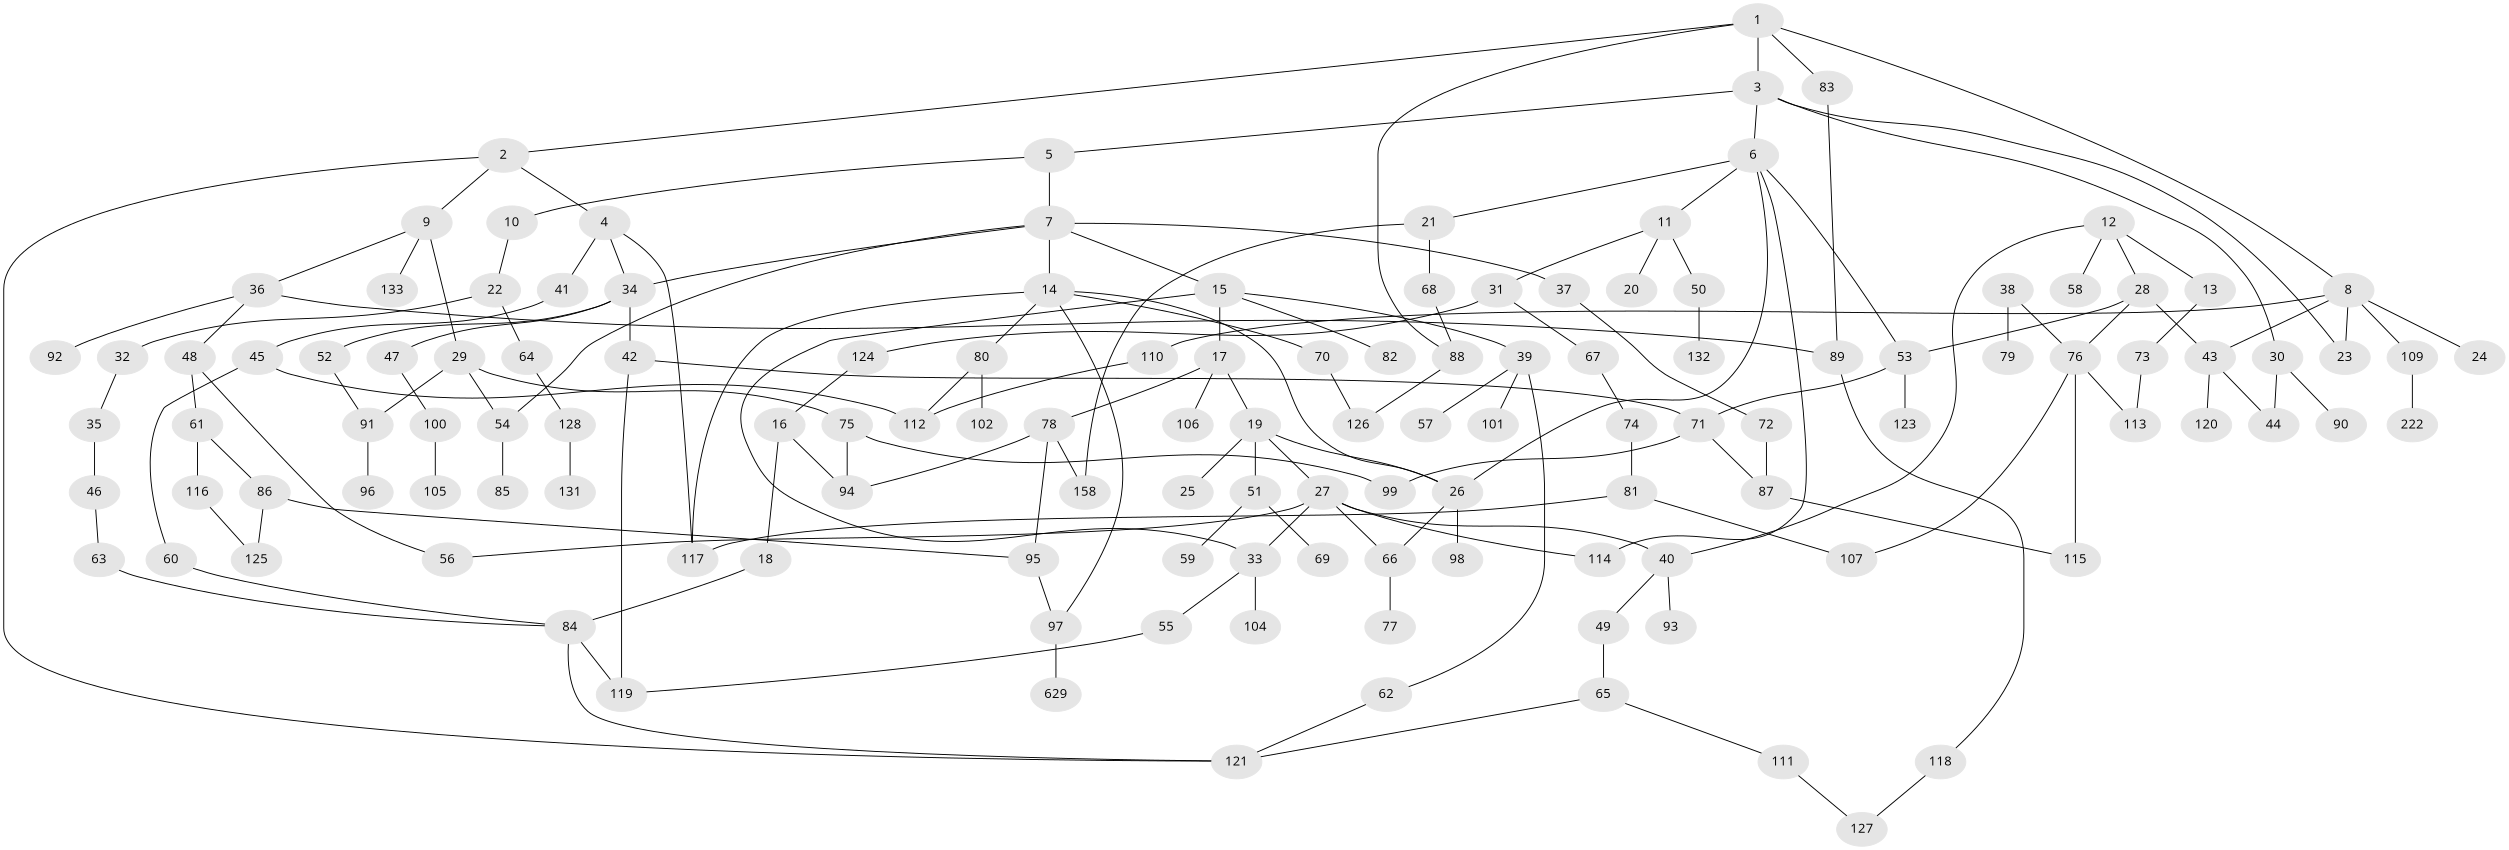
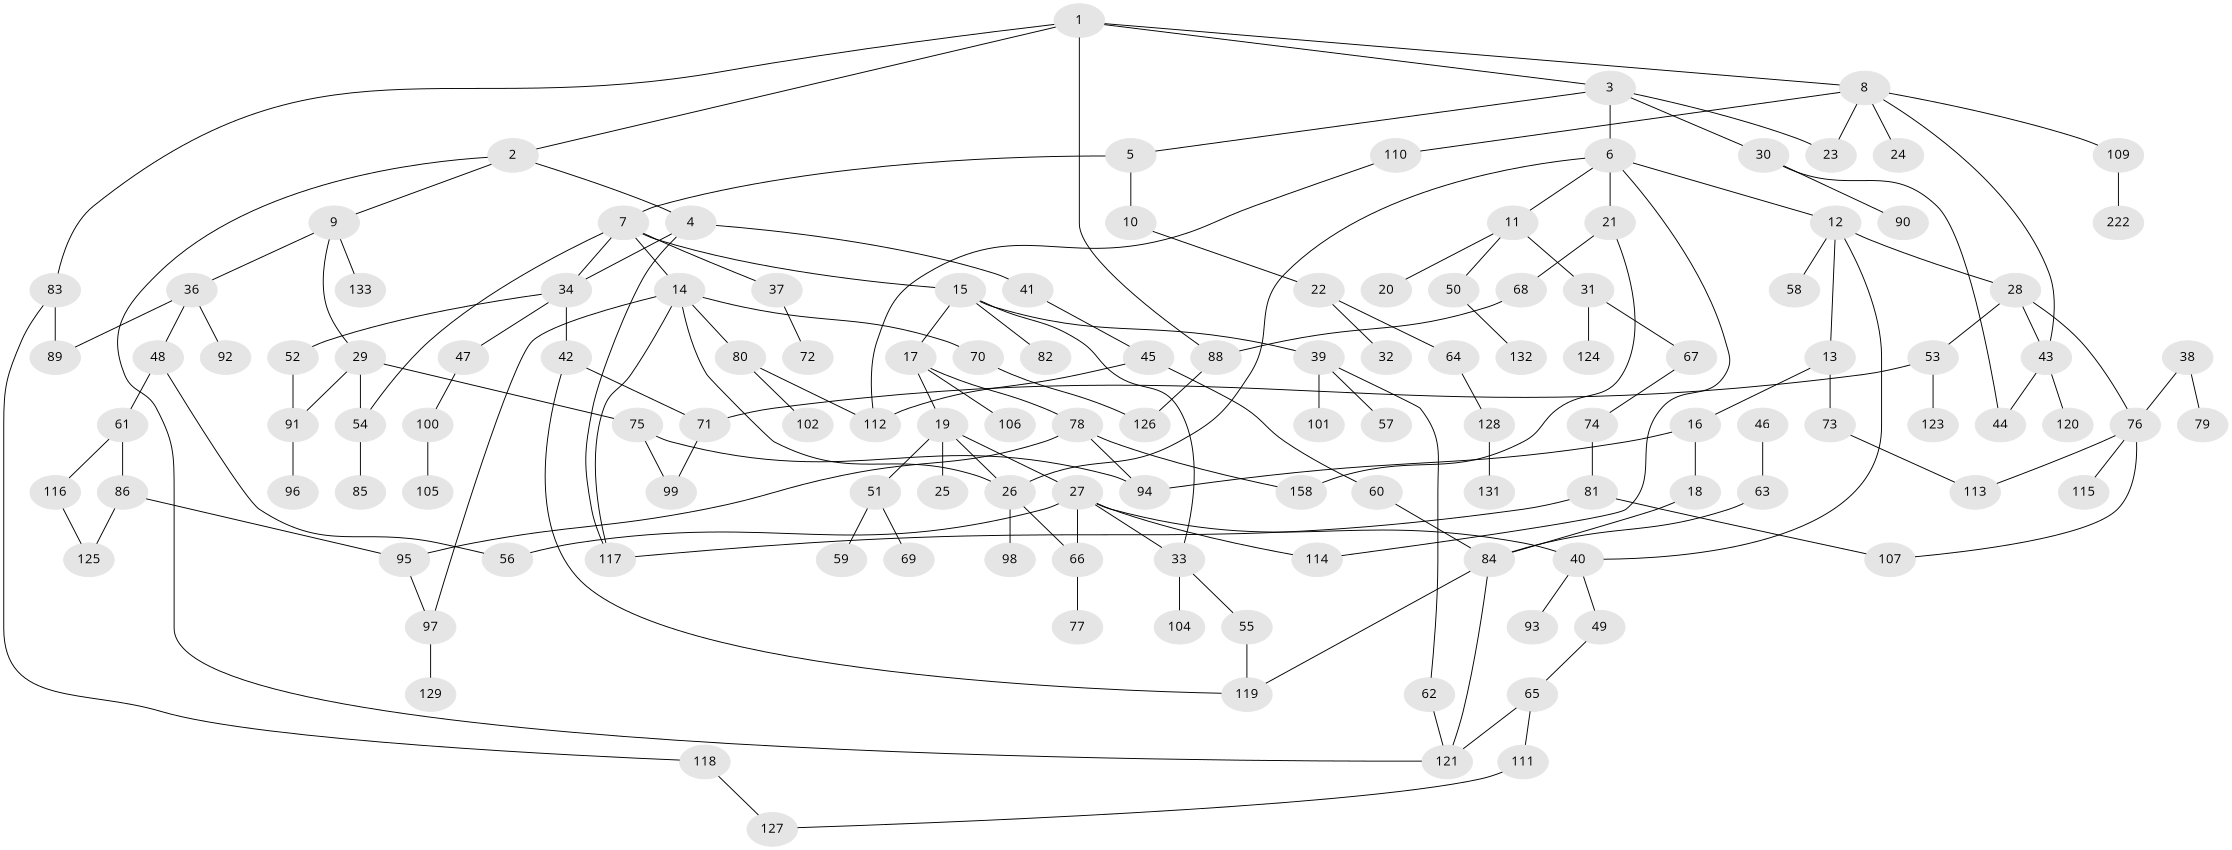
edge "6" -- "53": now "6" -- "12"
edge "124" -- "16": now "13" -- "16"
node "35": removed
node "87": removed
edge "89" -- "118": now "83" -- "118"
node "629": label "629" -> "129"
